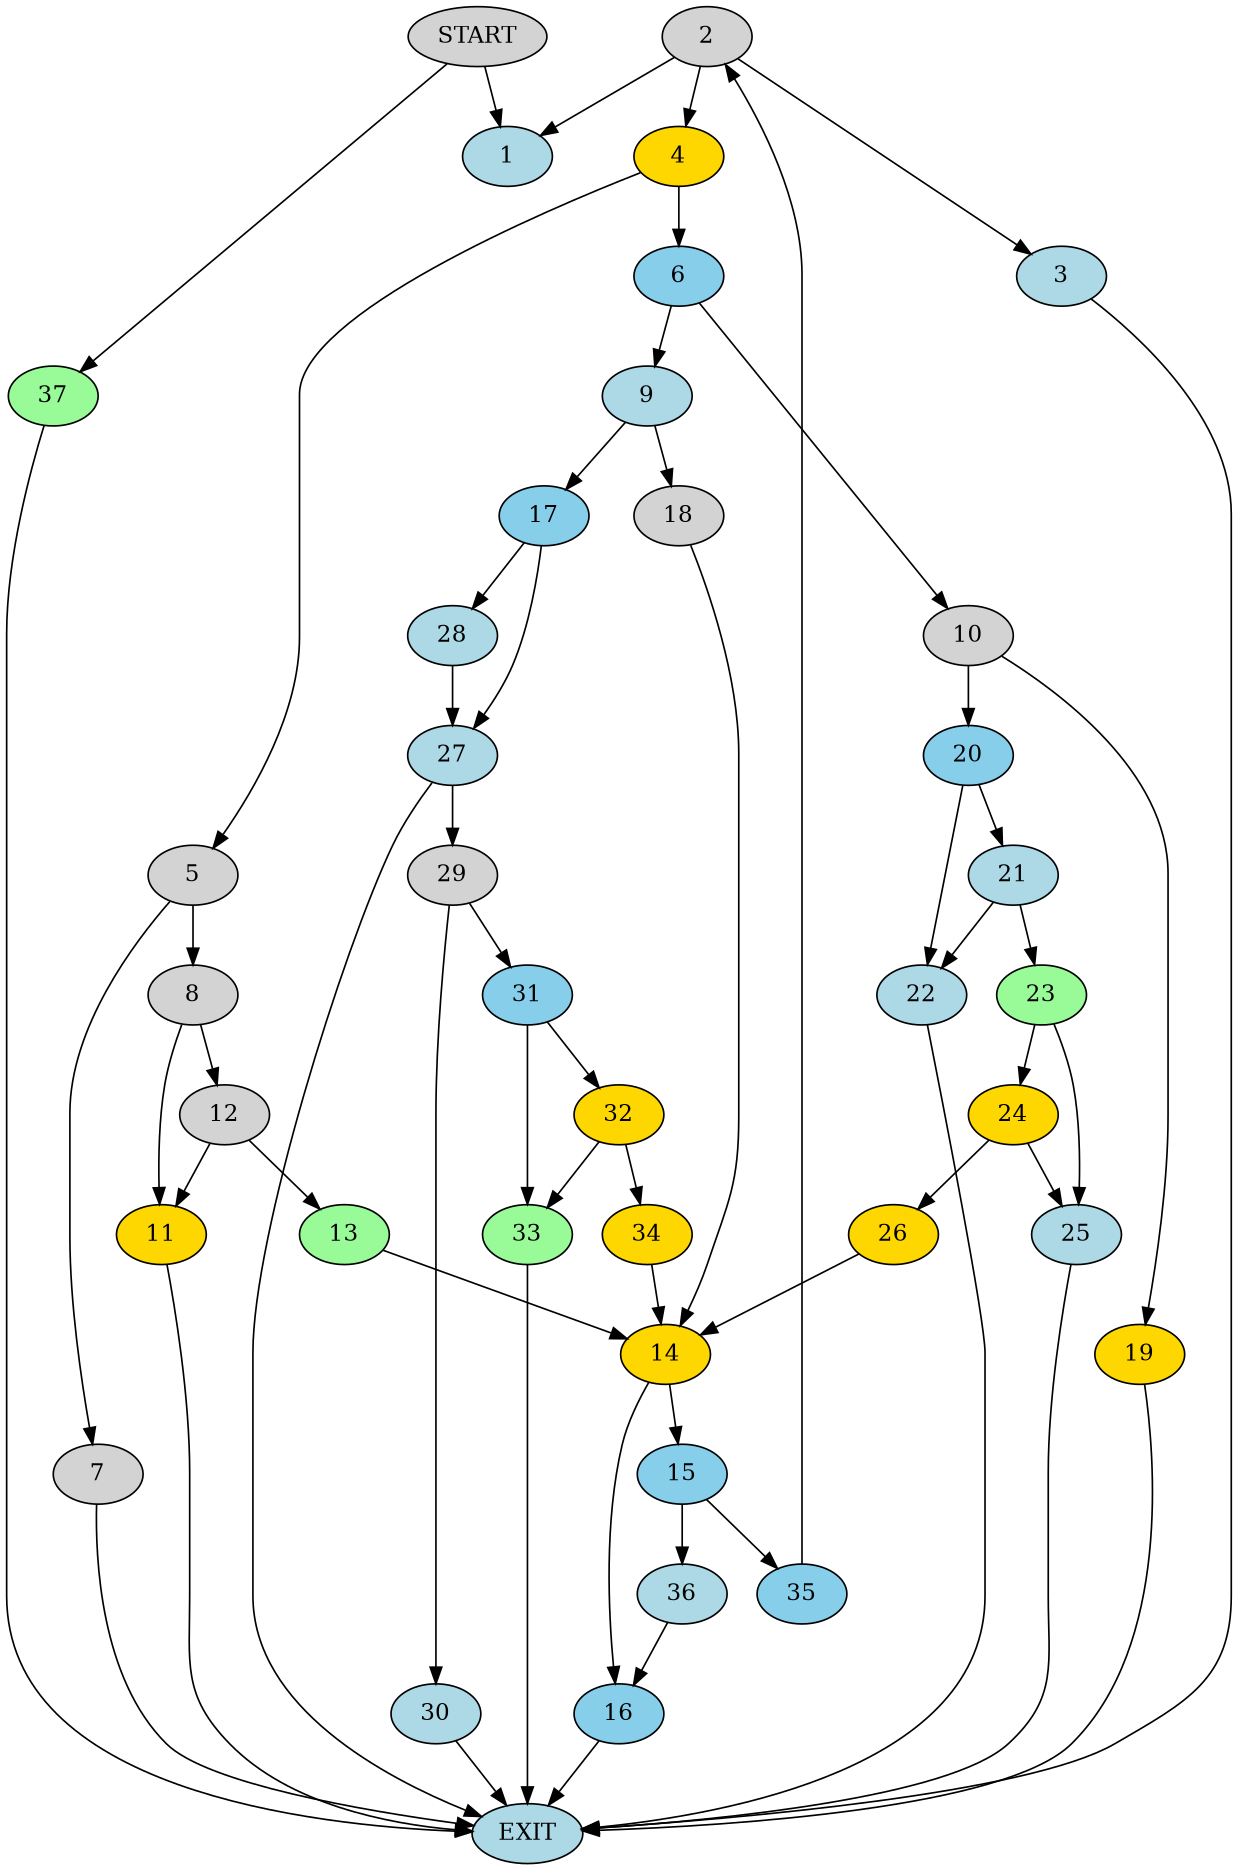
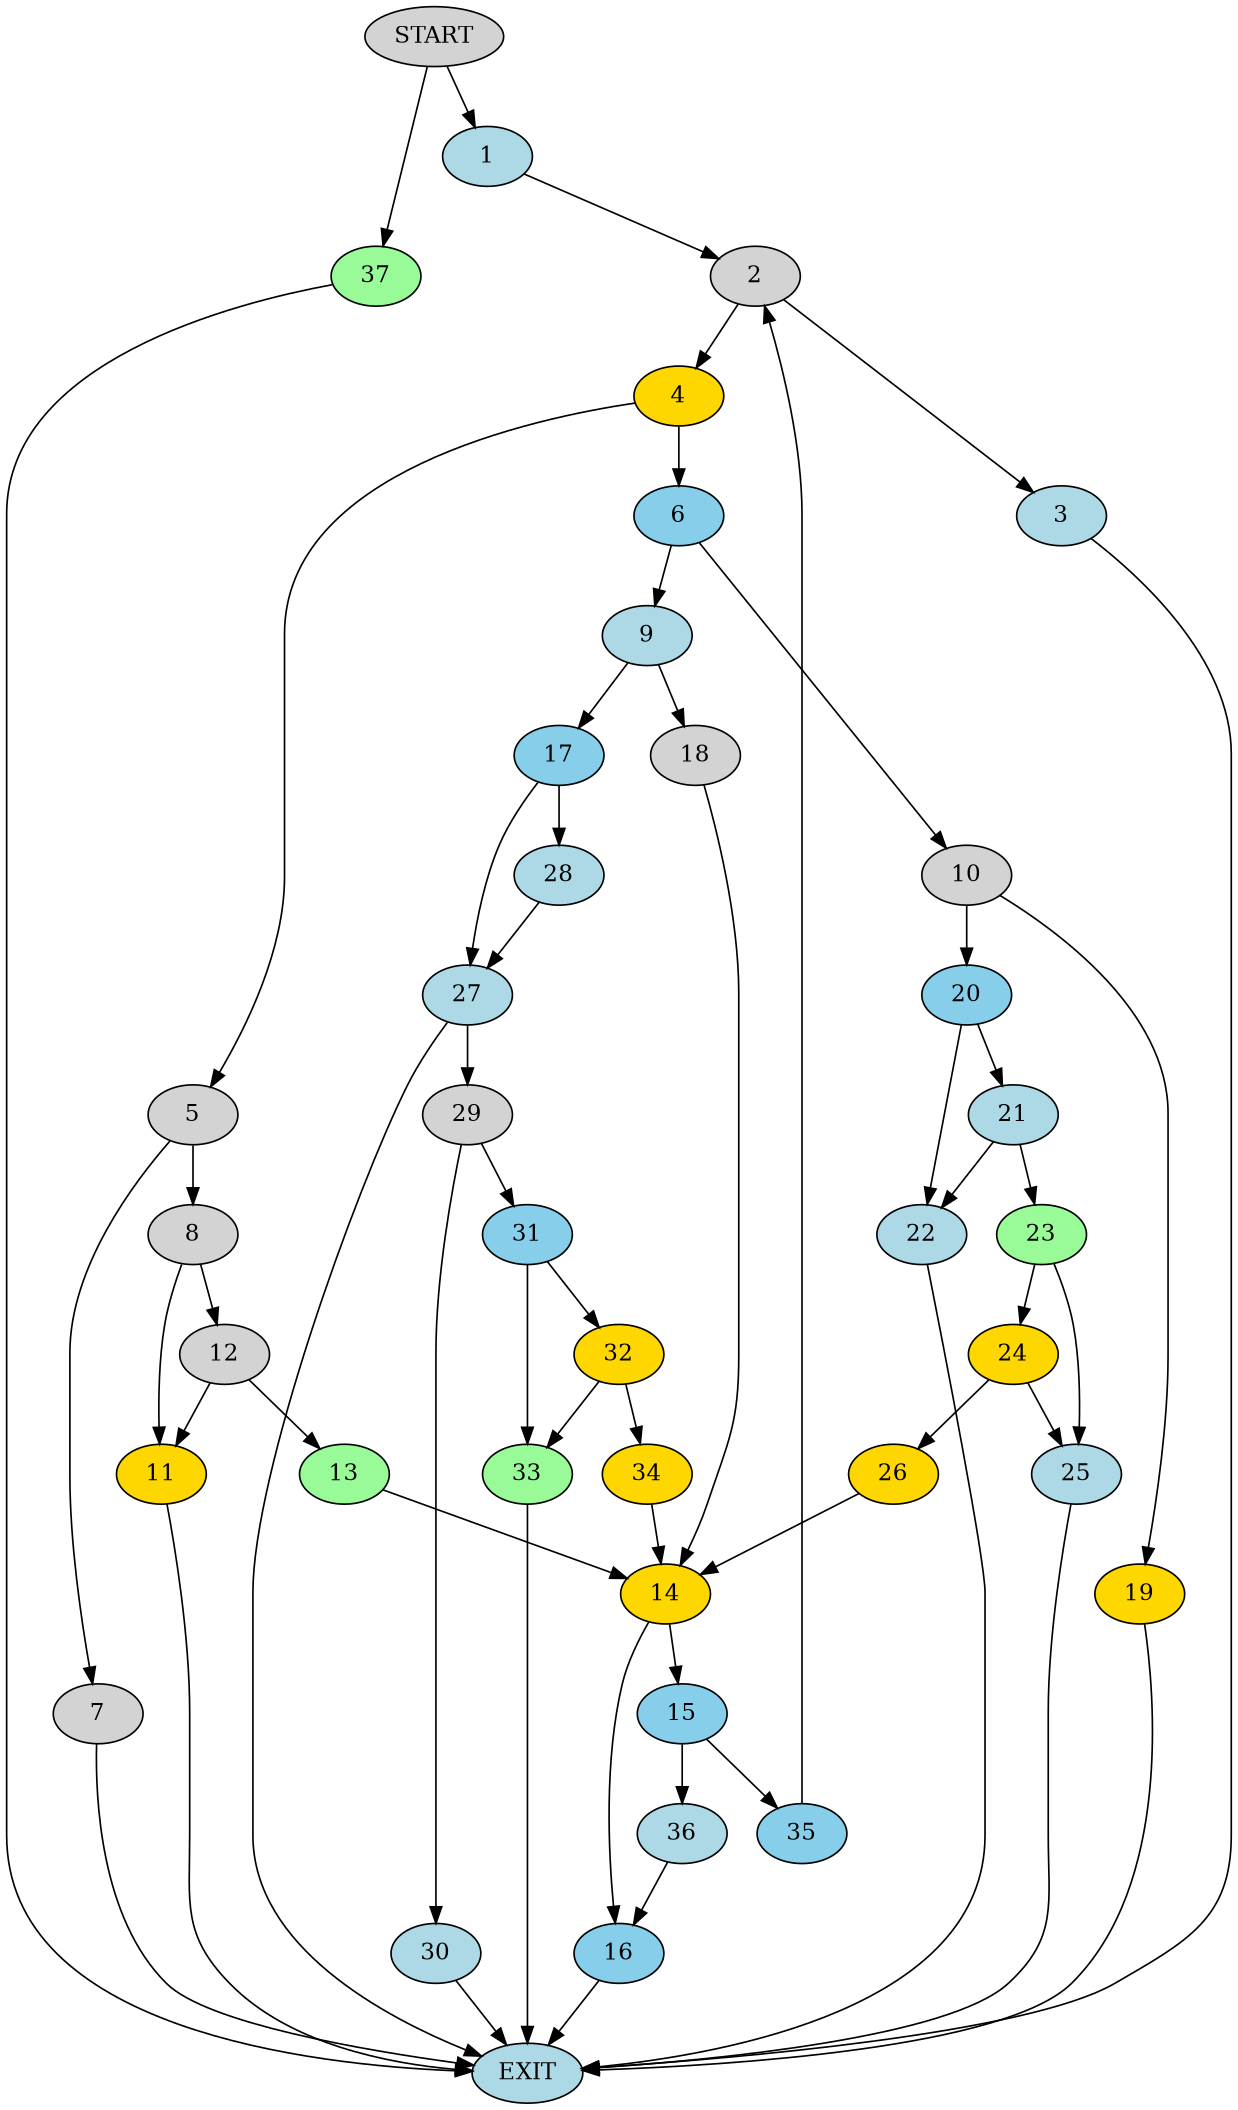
edge "2" -> "1": reversed
